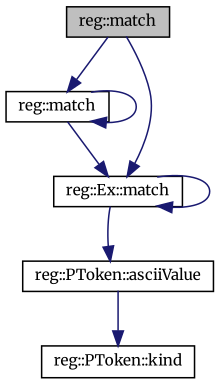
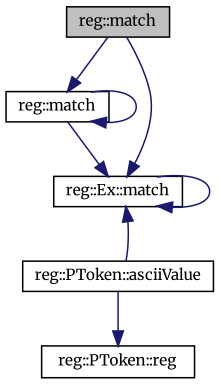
edge "reg::Ex::match" -> "reg::PToken::asciiValue": reversed
node "reg::PToken::kind": label "reg::PToken::kind" -> "reg::PToken::reg"
